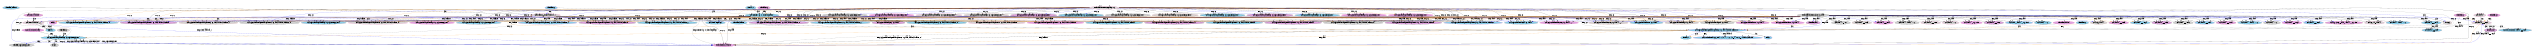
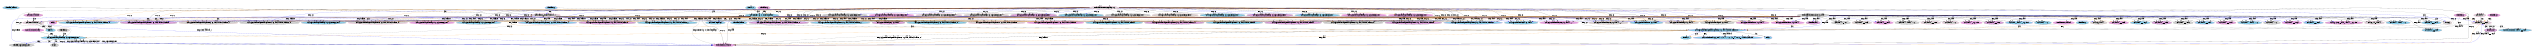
node "(Identifier,addrbuf)": label "(Identifier,addrbuf)" -> "(MethodReturn,addrbuf)"
edge "(Call,data[0] == 0x49)" -> "(Call,data[0] == 0x09)": now "(MethodParameterIn,const ut8 *data)" -> "(Call,data[0] == 0x09)"
